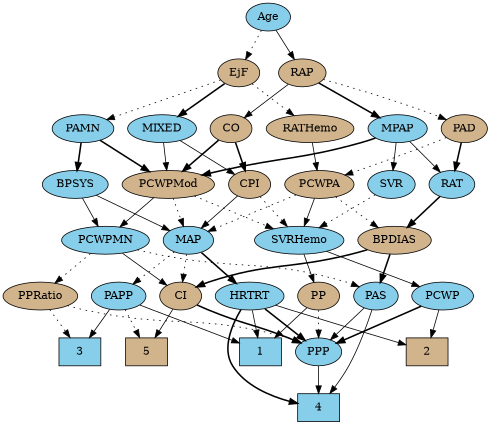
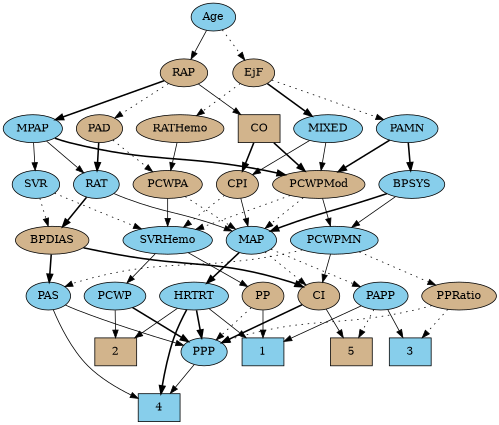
node "CO": shape ellipse -> box
edge "BPSYS" -> "MAP": style solid -> bold
edge "PCWPA" -> "BPDIAS": now "SVR" -> "BPDIAS"
edge "RAT" -> "MAP": added
